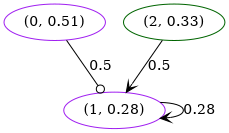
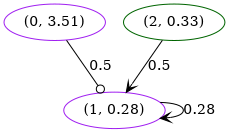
node "(0, 0.51)": label "(0, 0.51)" -> "(0, 3.51)"
